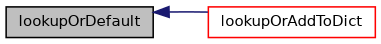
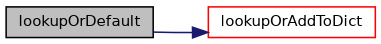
edge "lookupOrAddToDict" -> "lookupOrDefault": reversed
